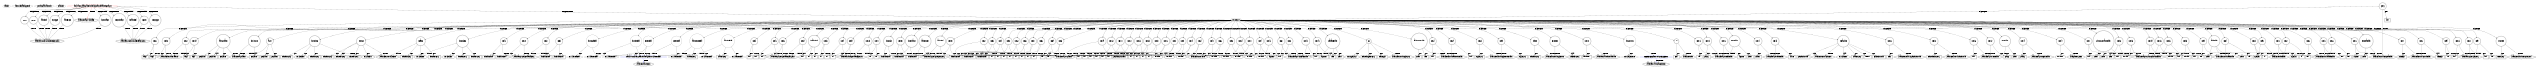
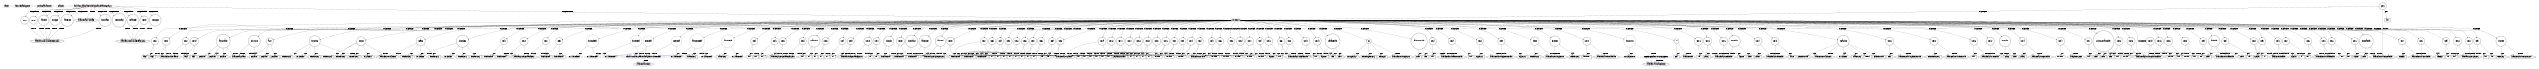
edge "void configure()" -> "VAR159": now "void configure()" -> "javafx.scene.layout.ColumnConstraintsBuilder"
